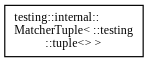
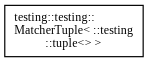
node "testing::internal:: MatcherTuple< ::testing ::tuple<> >": label "testing::internal:: MatcherTuple< ::testing ::tuple<> >" -> "testing::testing:: MatcherTuple< ::testing ::tuple<> >"
